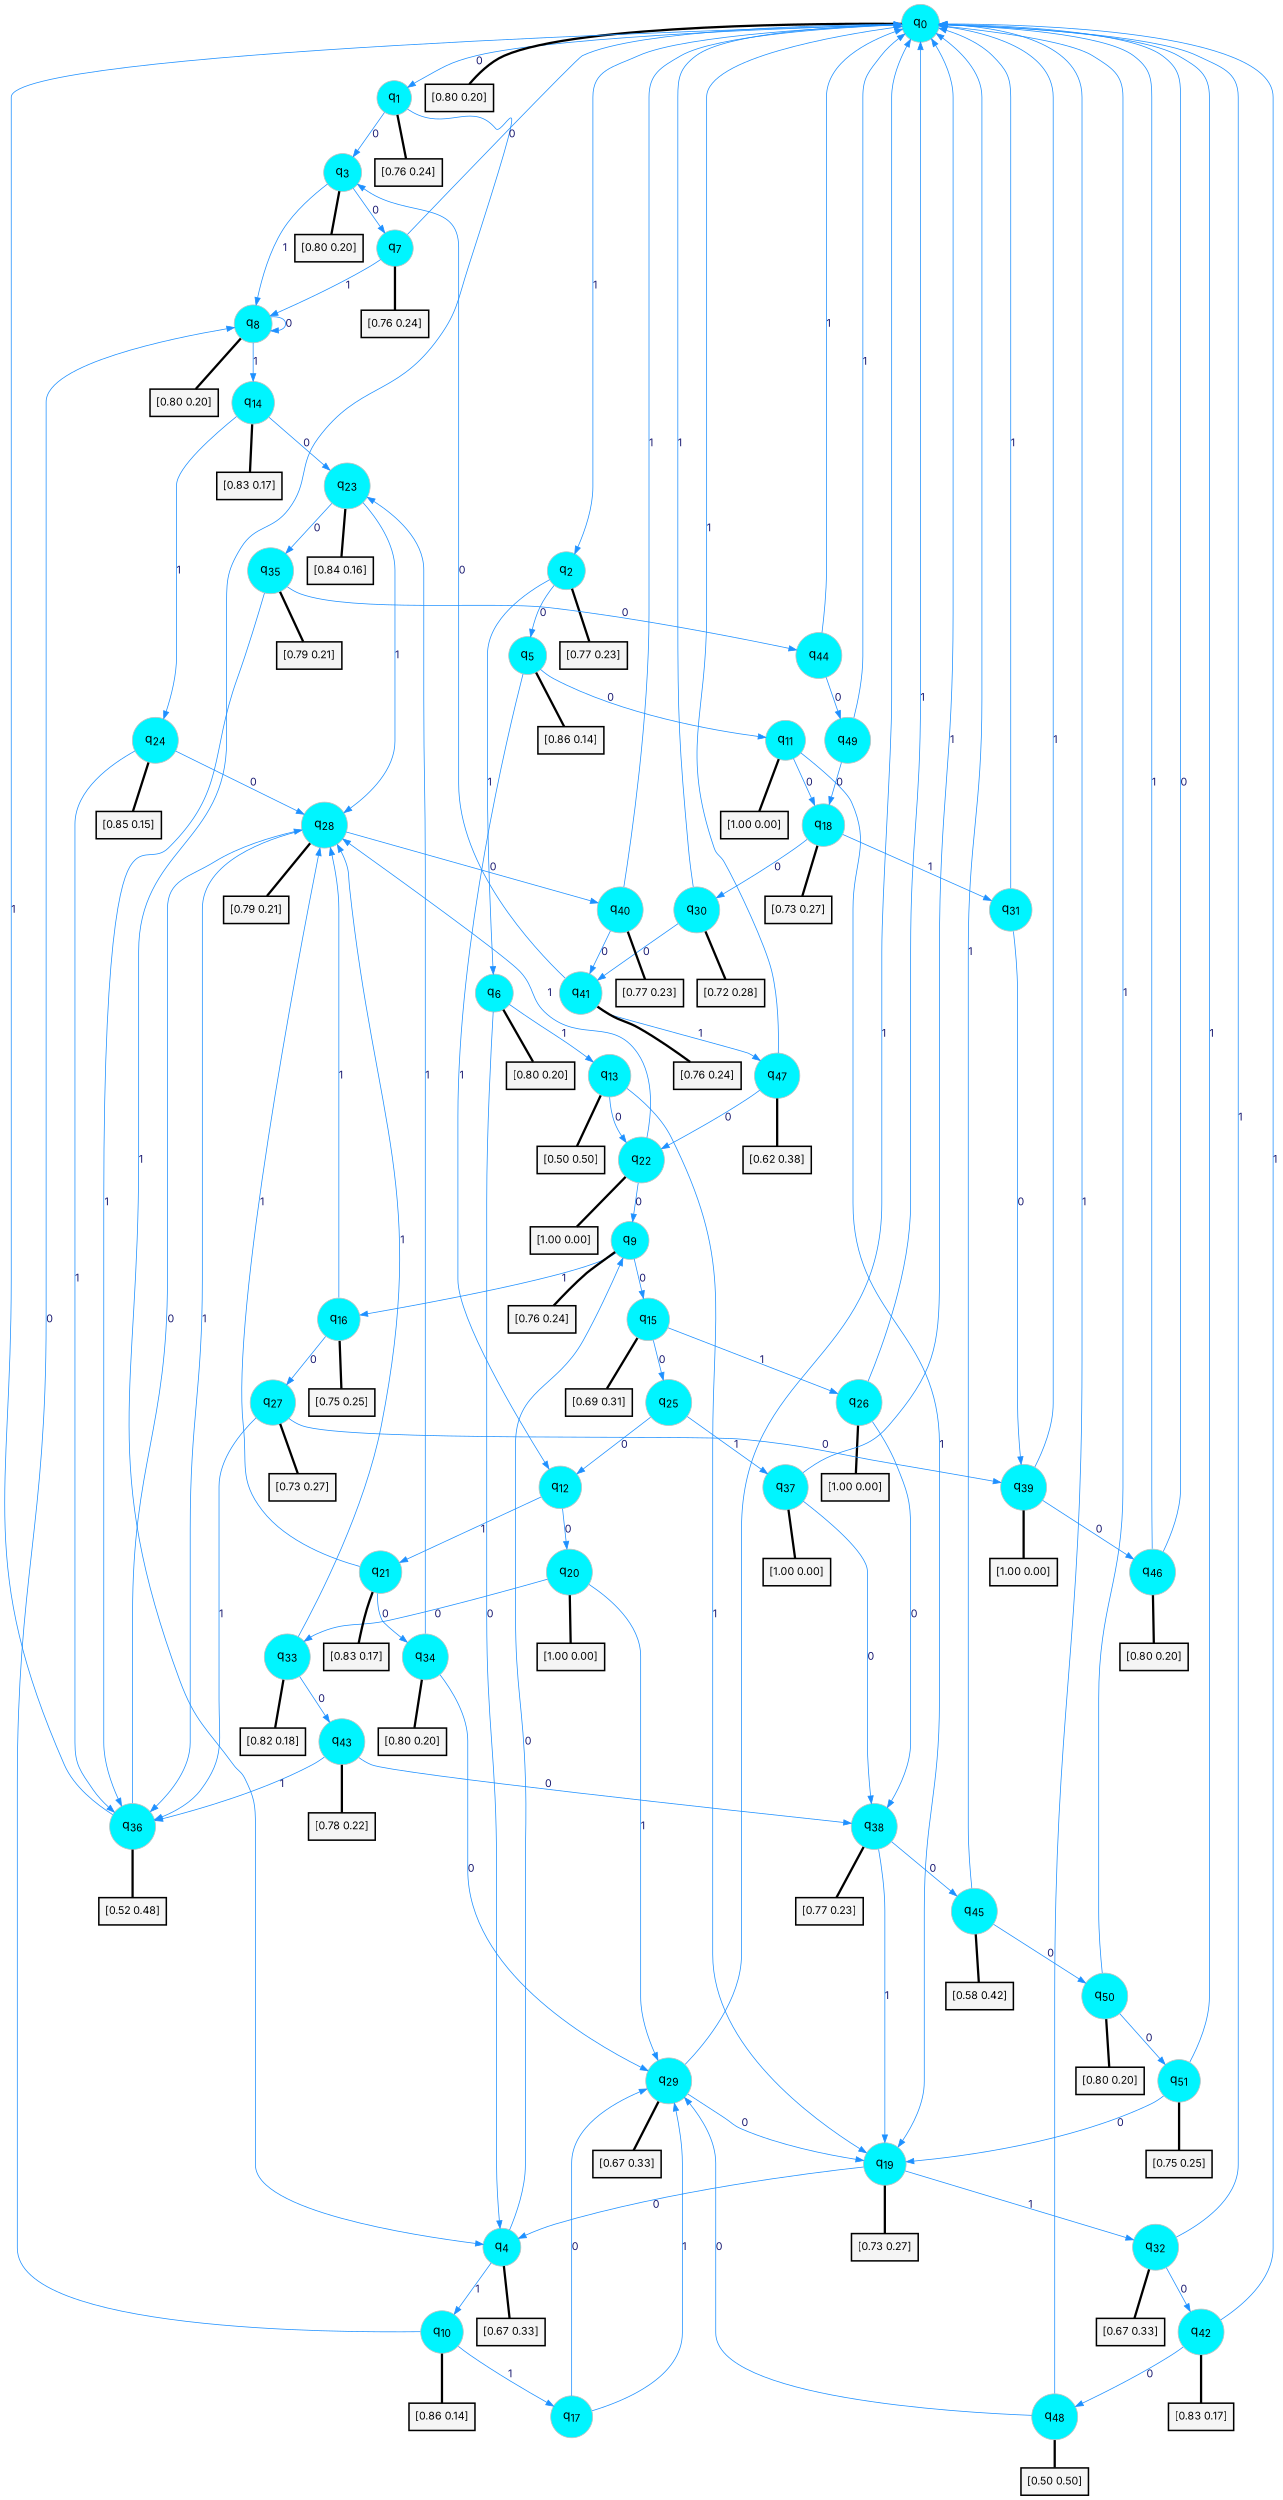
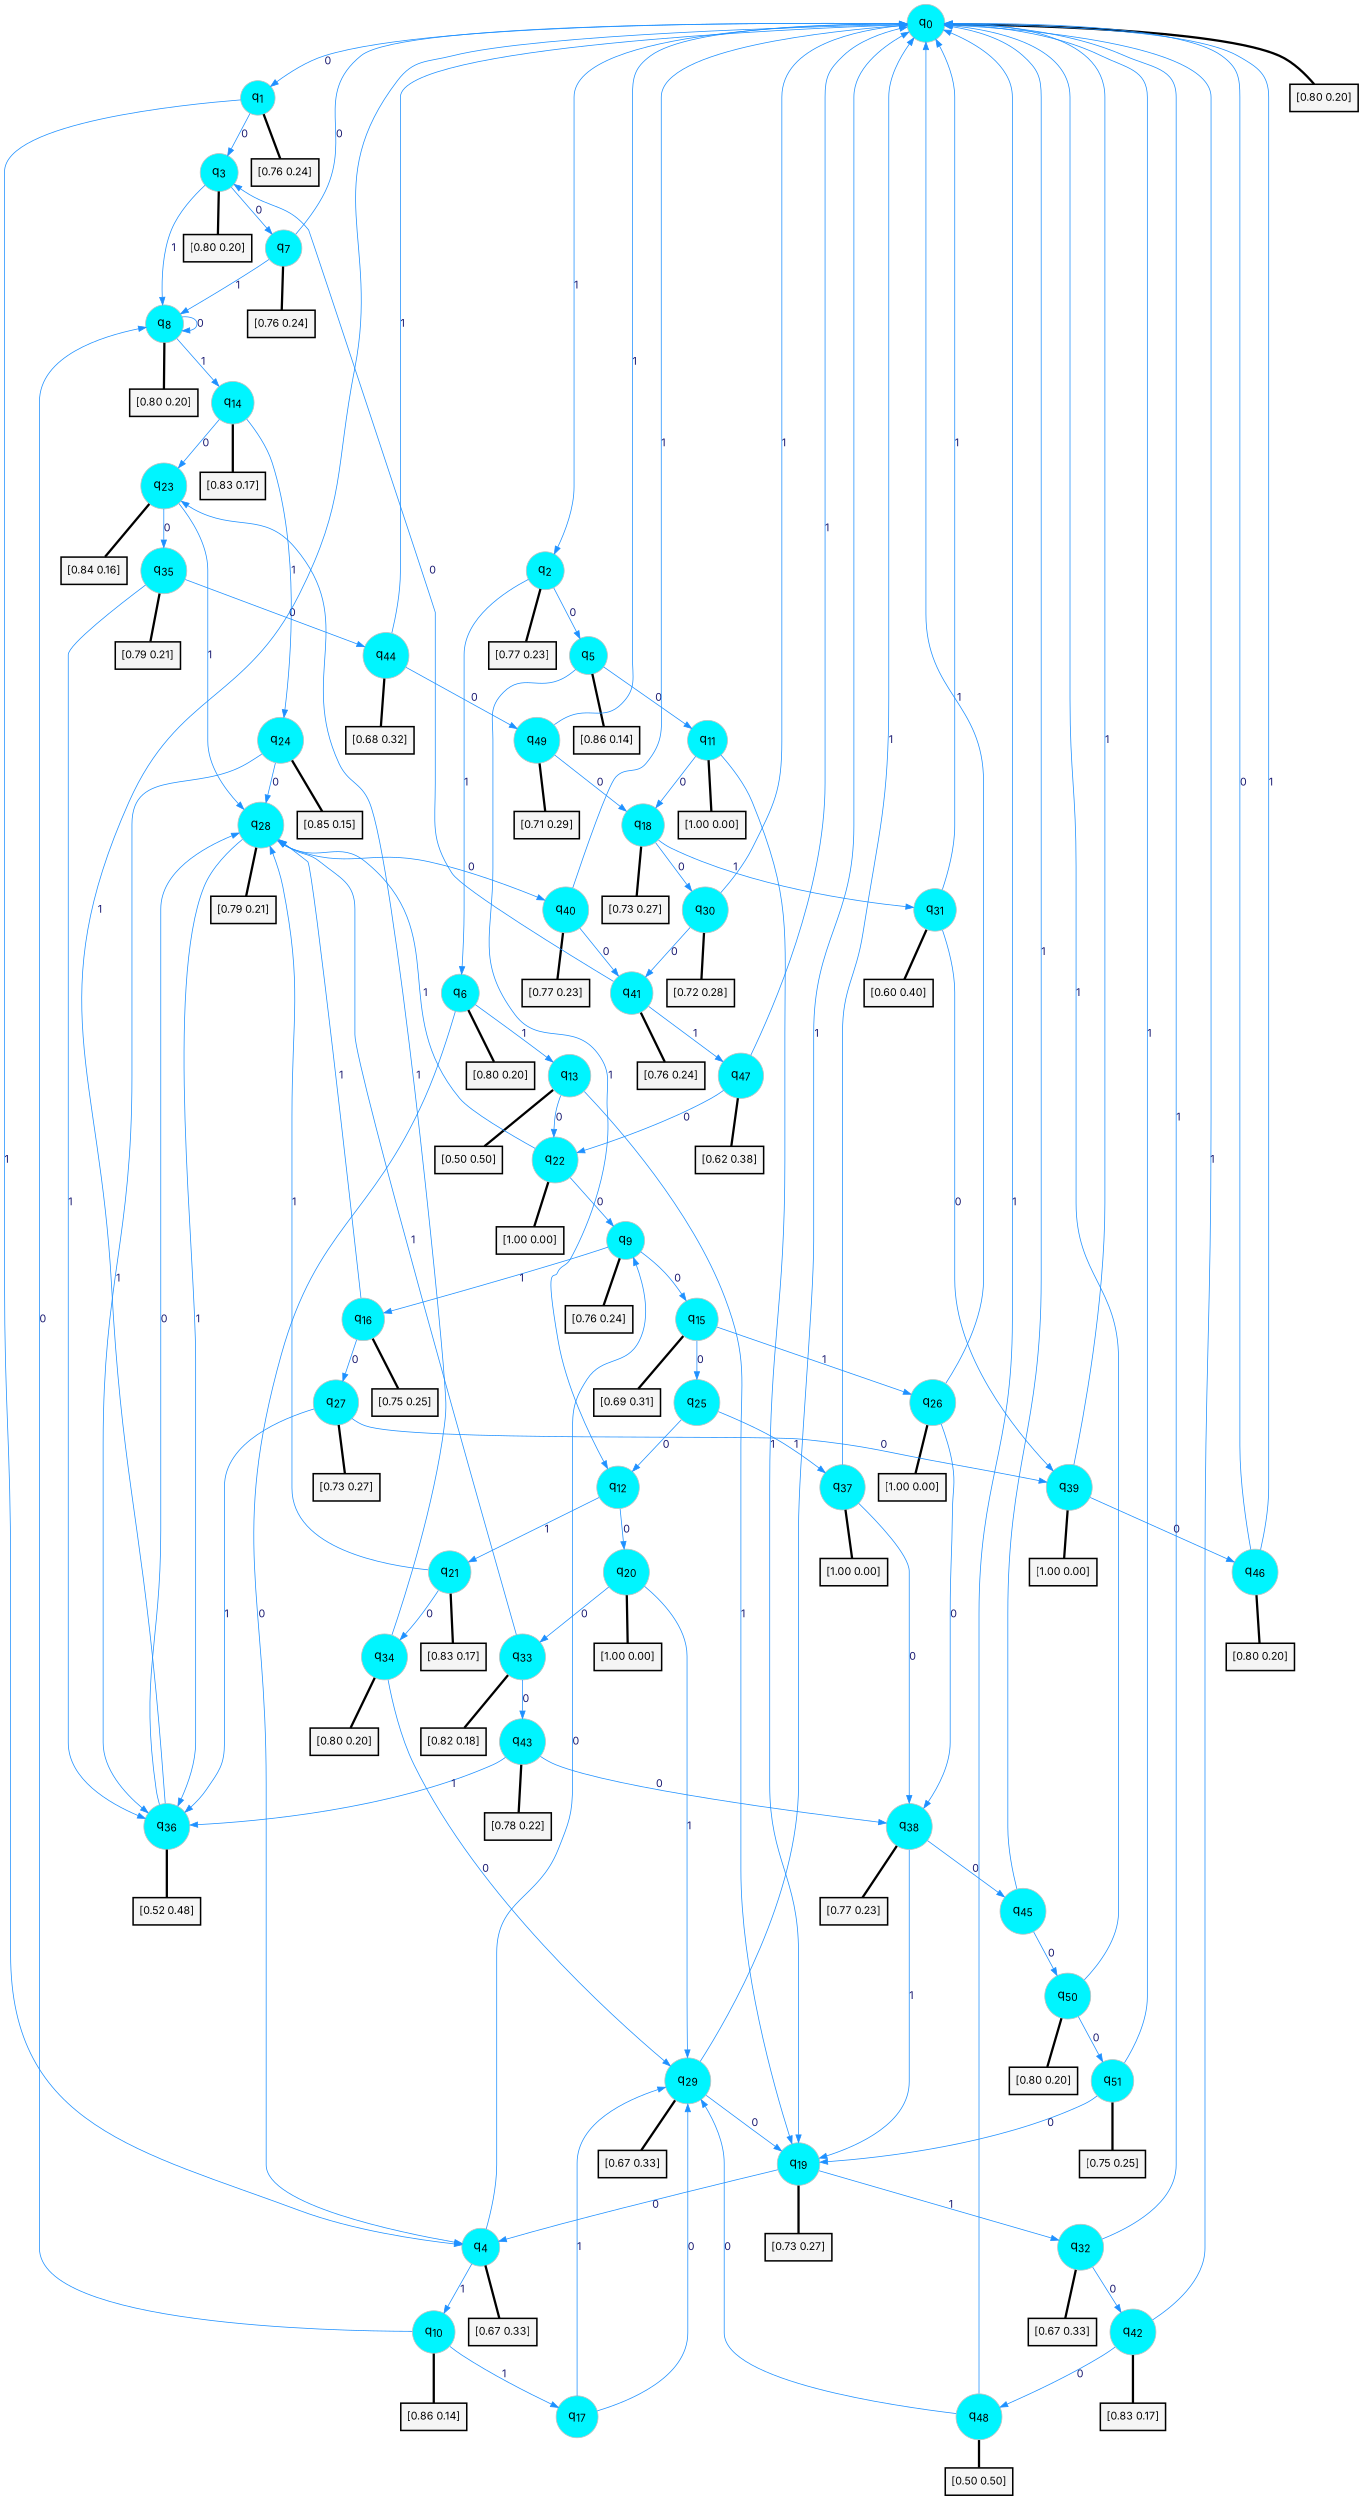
node "[0.68 0.32]": added
node "[0.71 0.29]": added
node "[0.60 0.40]": added
node "[0.58 0.42]": removed
